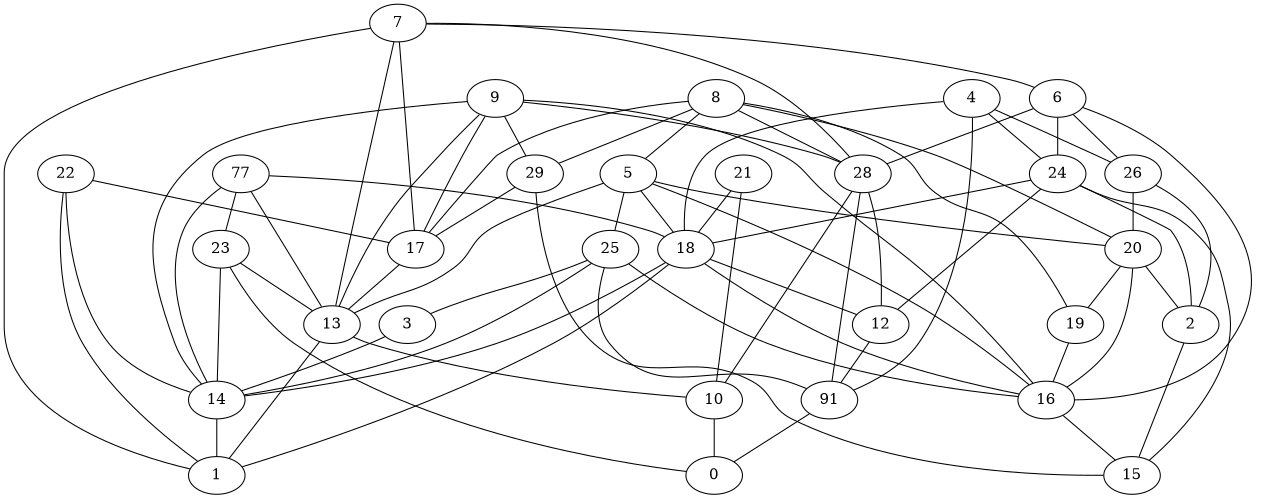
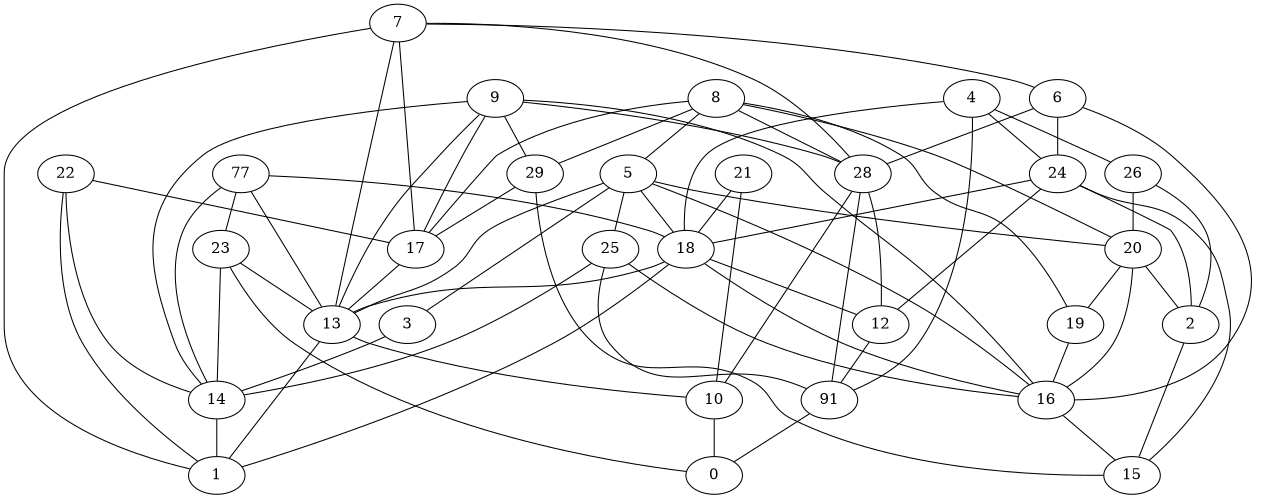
edge "6" -- "26": removed
edge "25" -- "3": now "5" -- "3"
edge "18" -- "14": now "18" -- "13"
